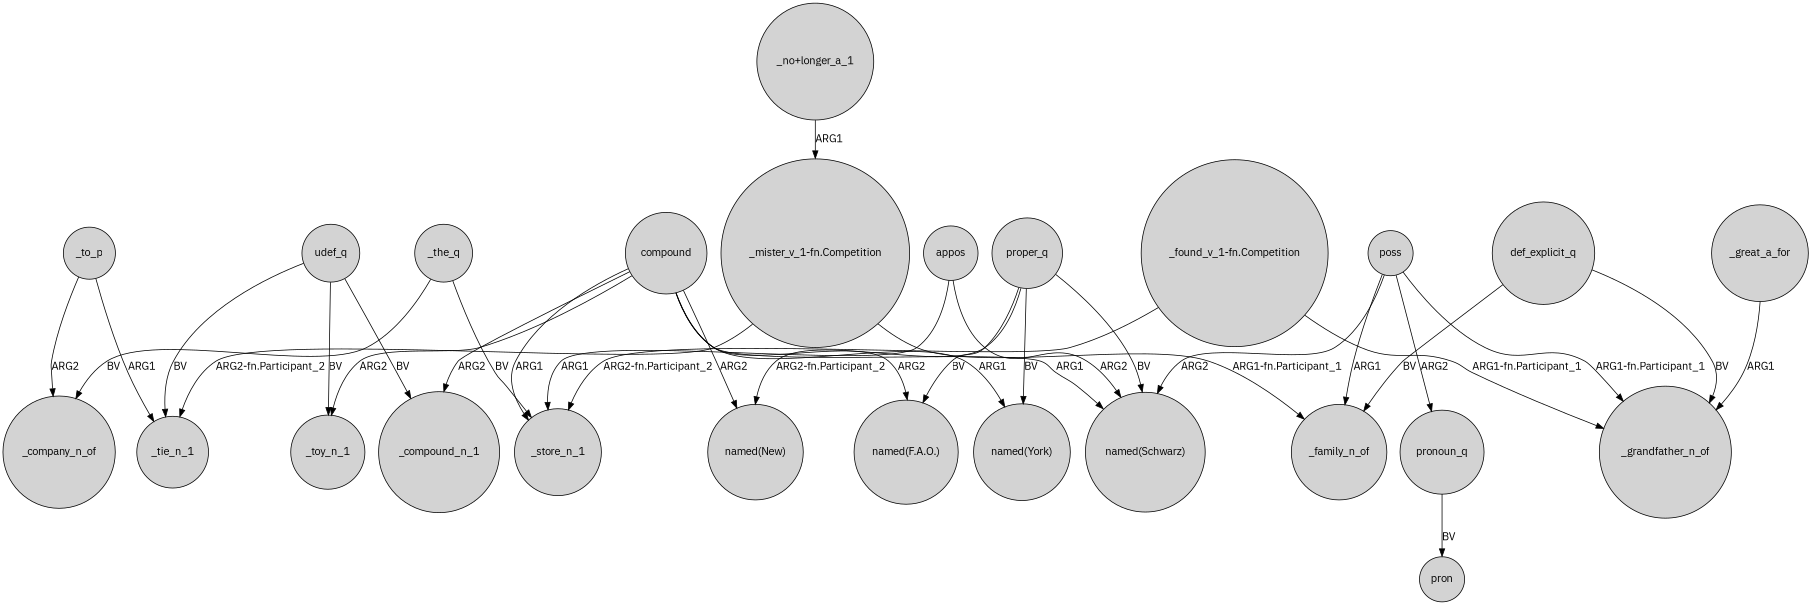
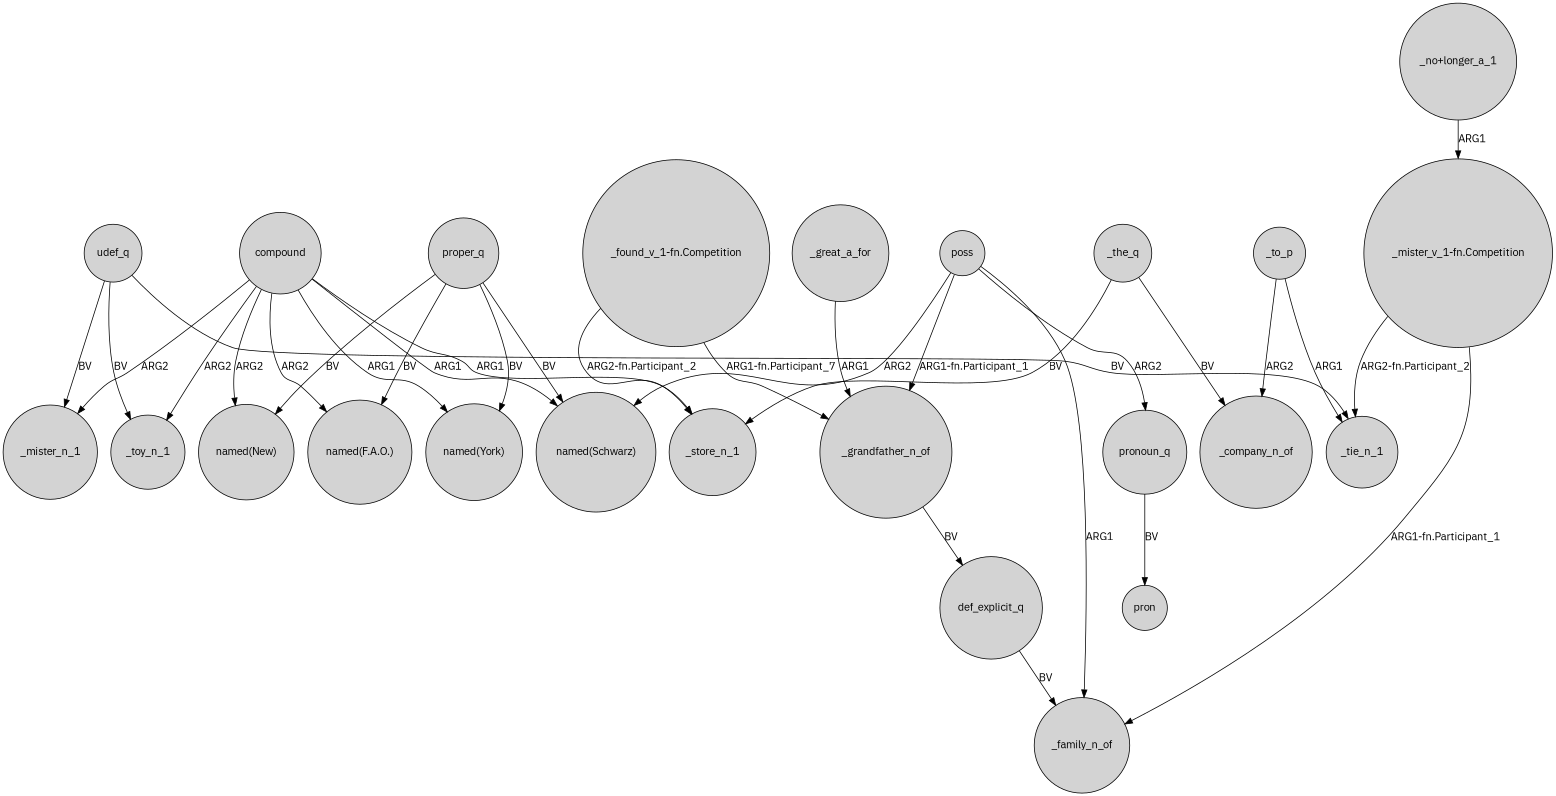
node "appos": removed
edge "def_explicit_q" -> "_grandfather_n_of": reversed
edge "proper_q" -> "named(New)": label "ARG2-fn.Participant_2" -> "BV"
edge "_found_v_1-fn.Competition" -> "_grandfather_n_of": label "ARG1-fn.Participant_1" -> "ARG1-fn.Participant_7"
node "_compound_n_1": label "_compound_n_1" -> "_mister_n_1"
